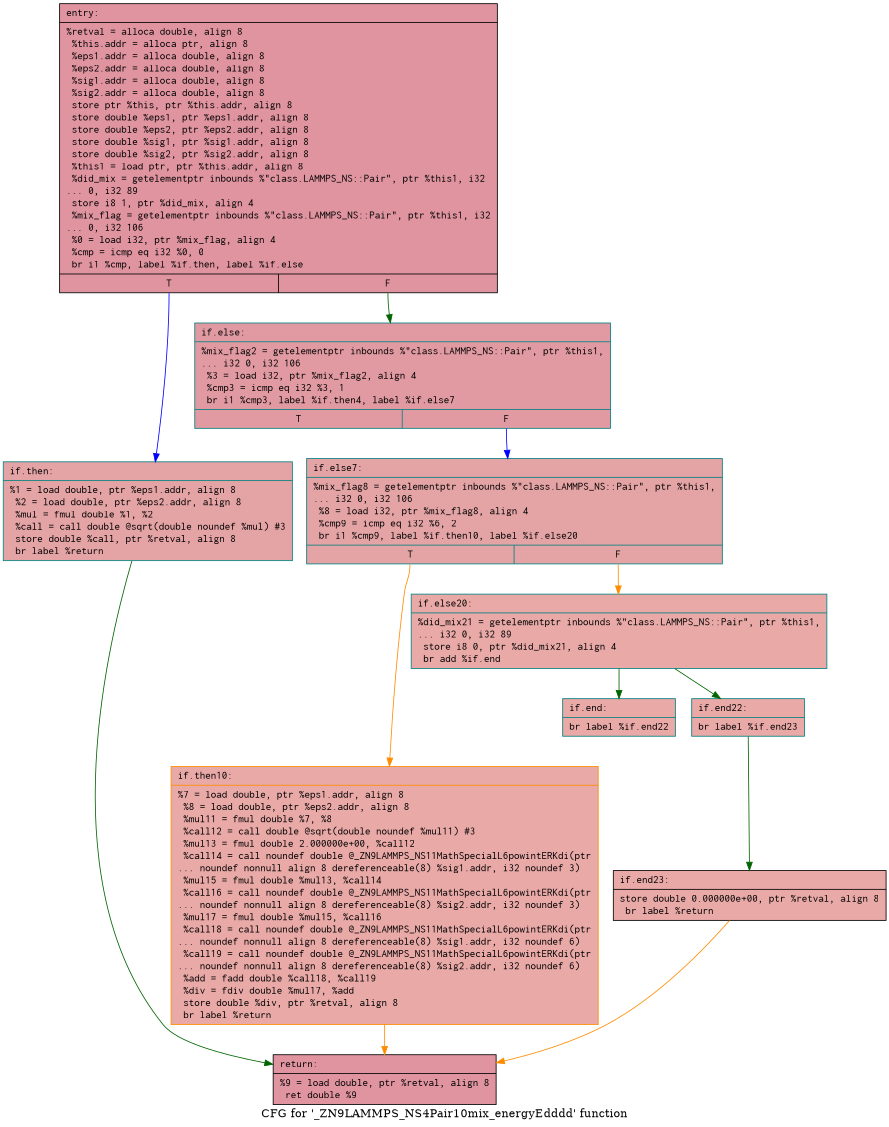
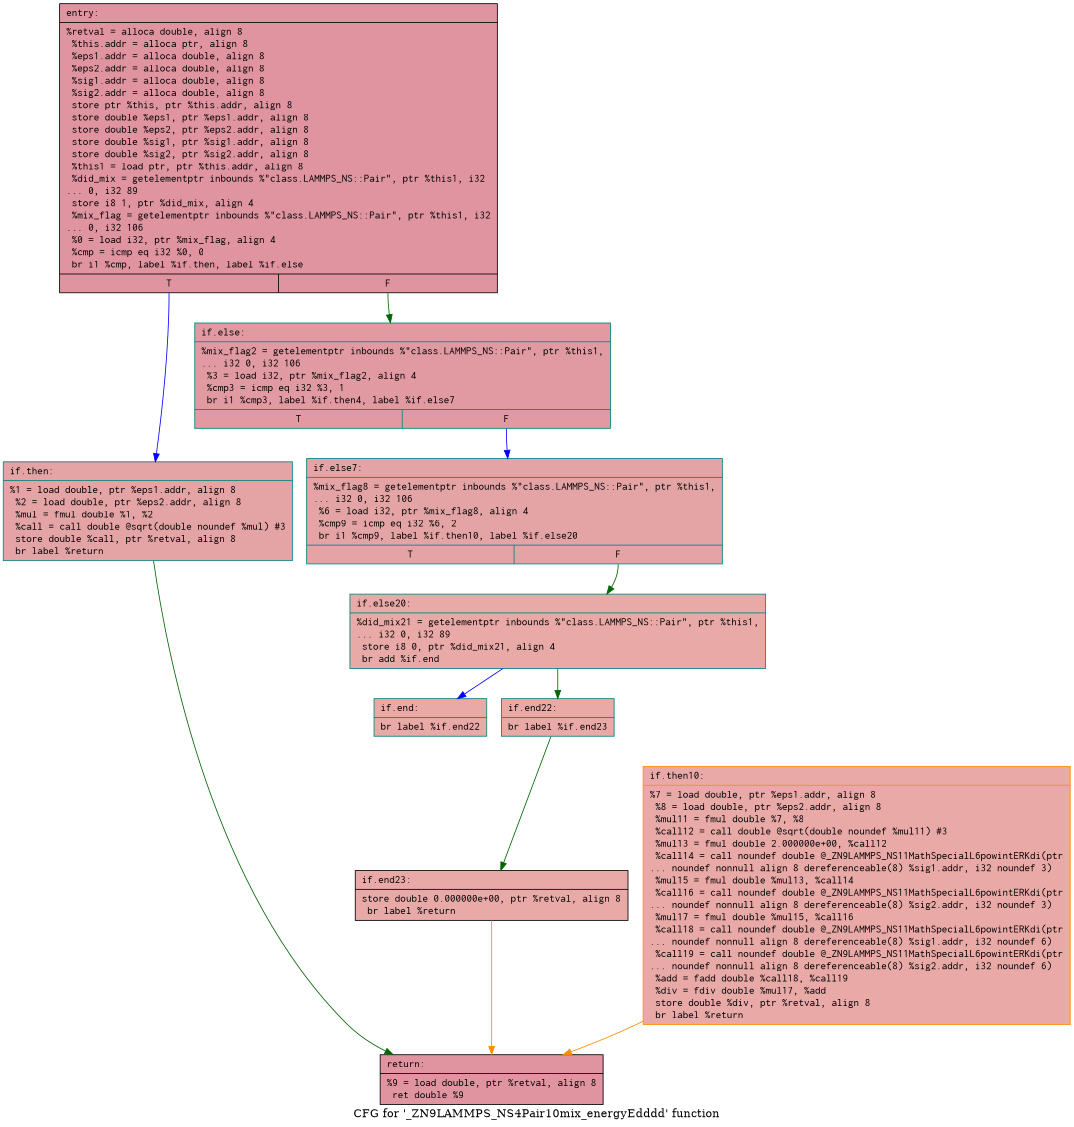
node "if.else7:": text "%8 = load i32, ptr %mix_flag8, align 4" -> "%6 = load i32, ptr %mix_flag8, align 4"
edge "if.else7:" -> "if.else20:": color darkorange -> darkgreen
edge "if.else7:" -> "if.then10:": removed
edge "if.else20:" -> "if.end:": color darkgreen -> blue
